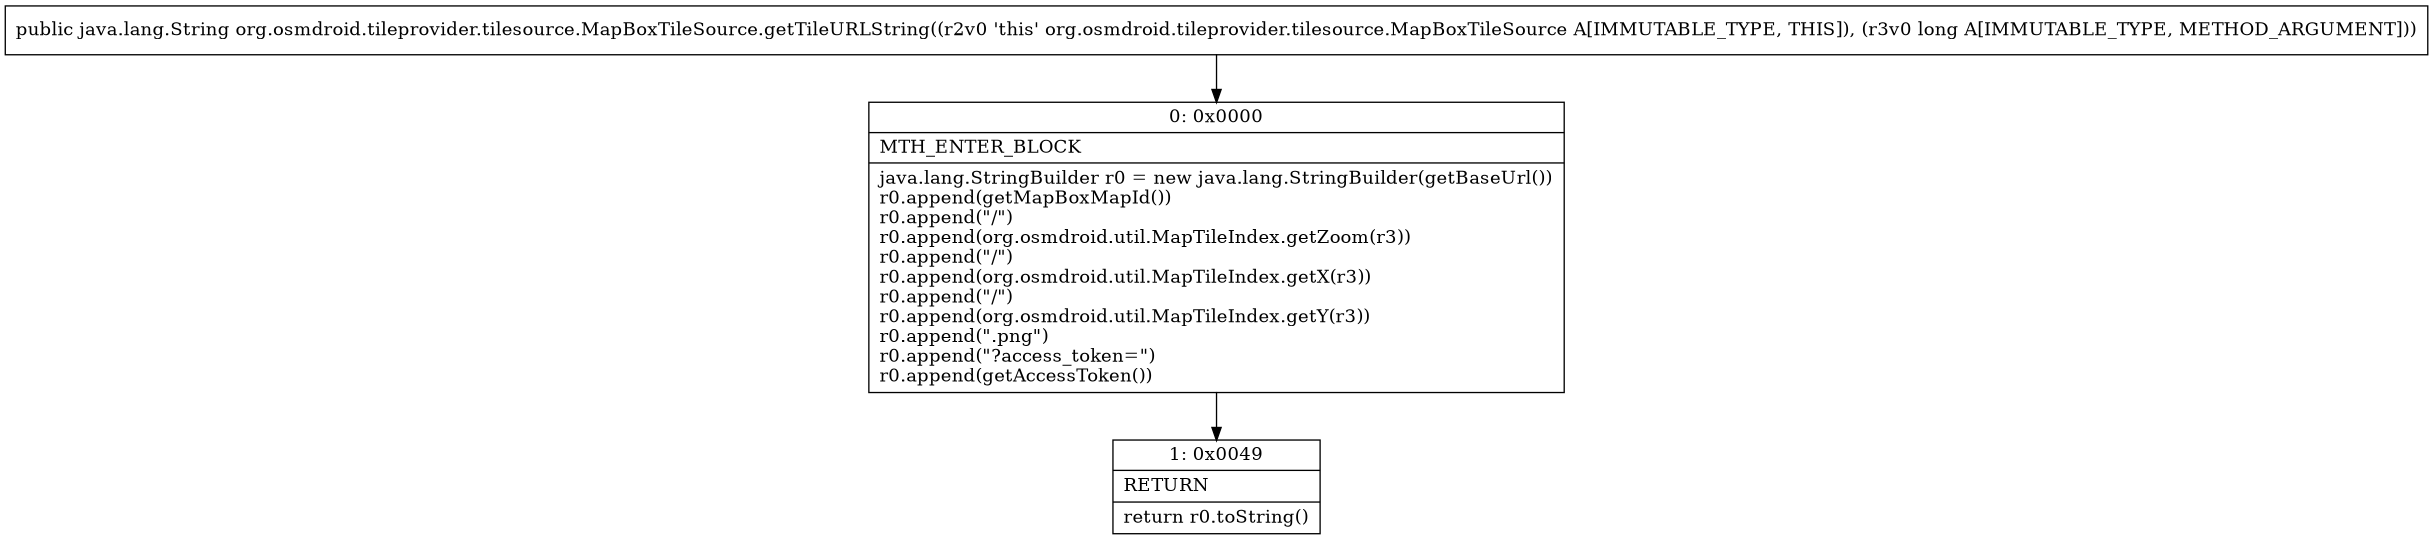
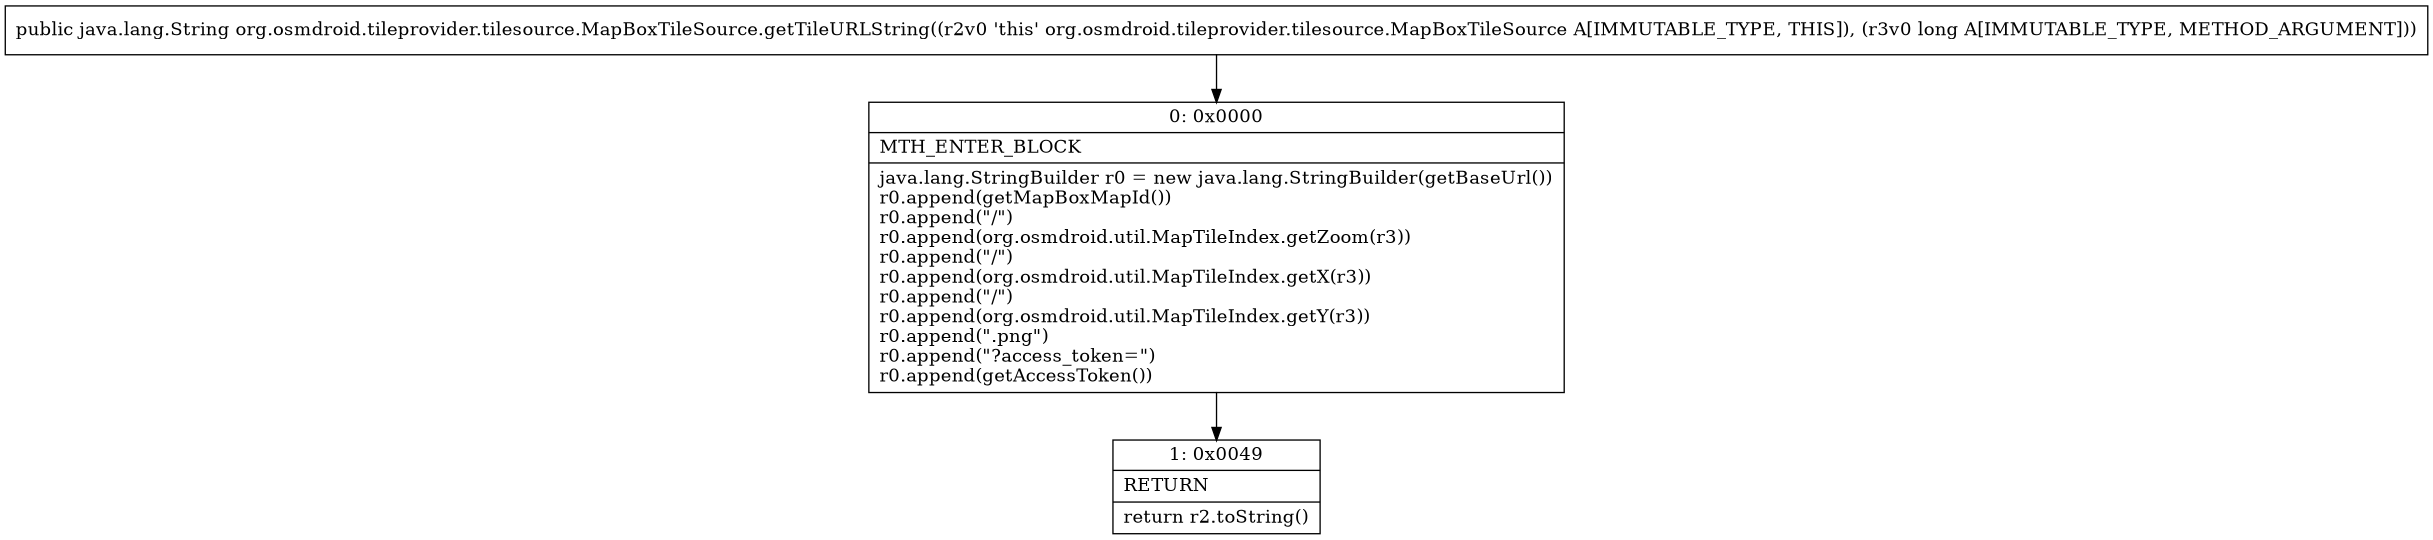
node "1: 0x0049": text "return r0.toString()" -> "return r2.toString()"
